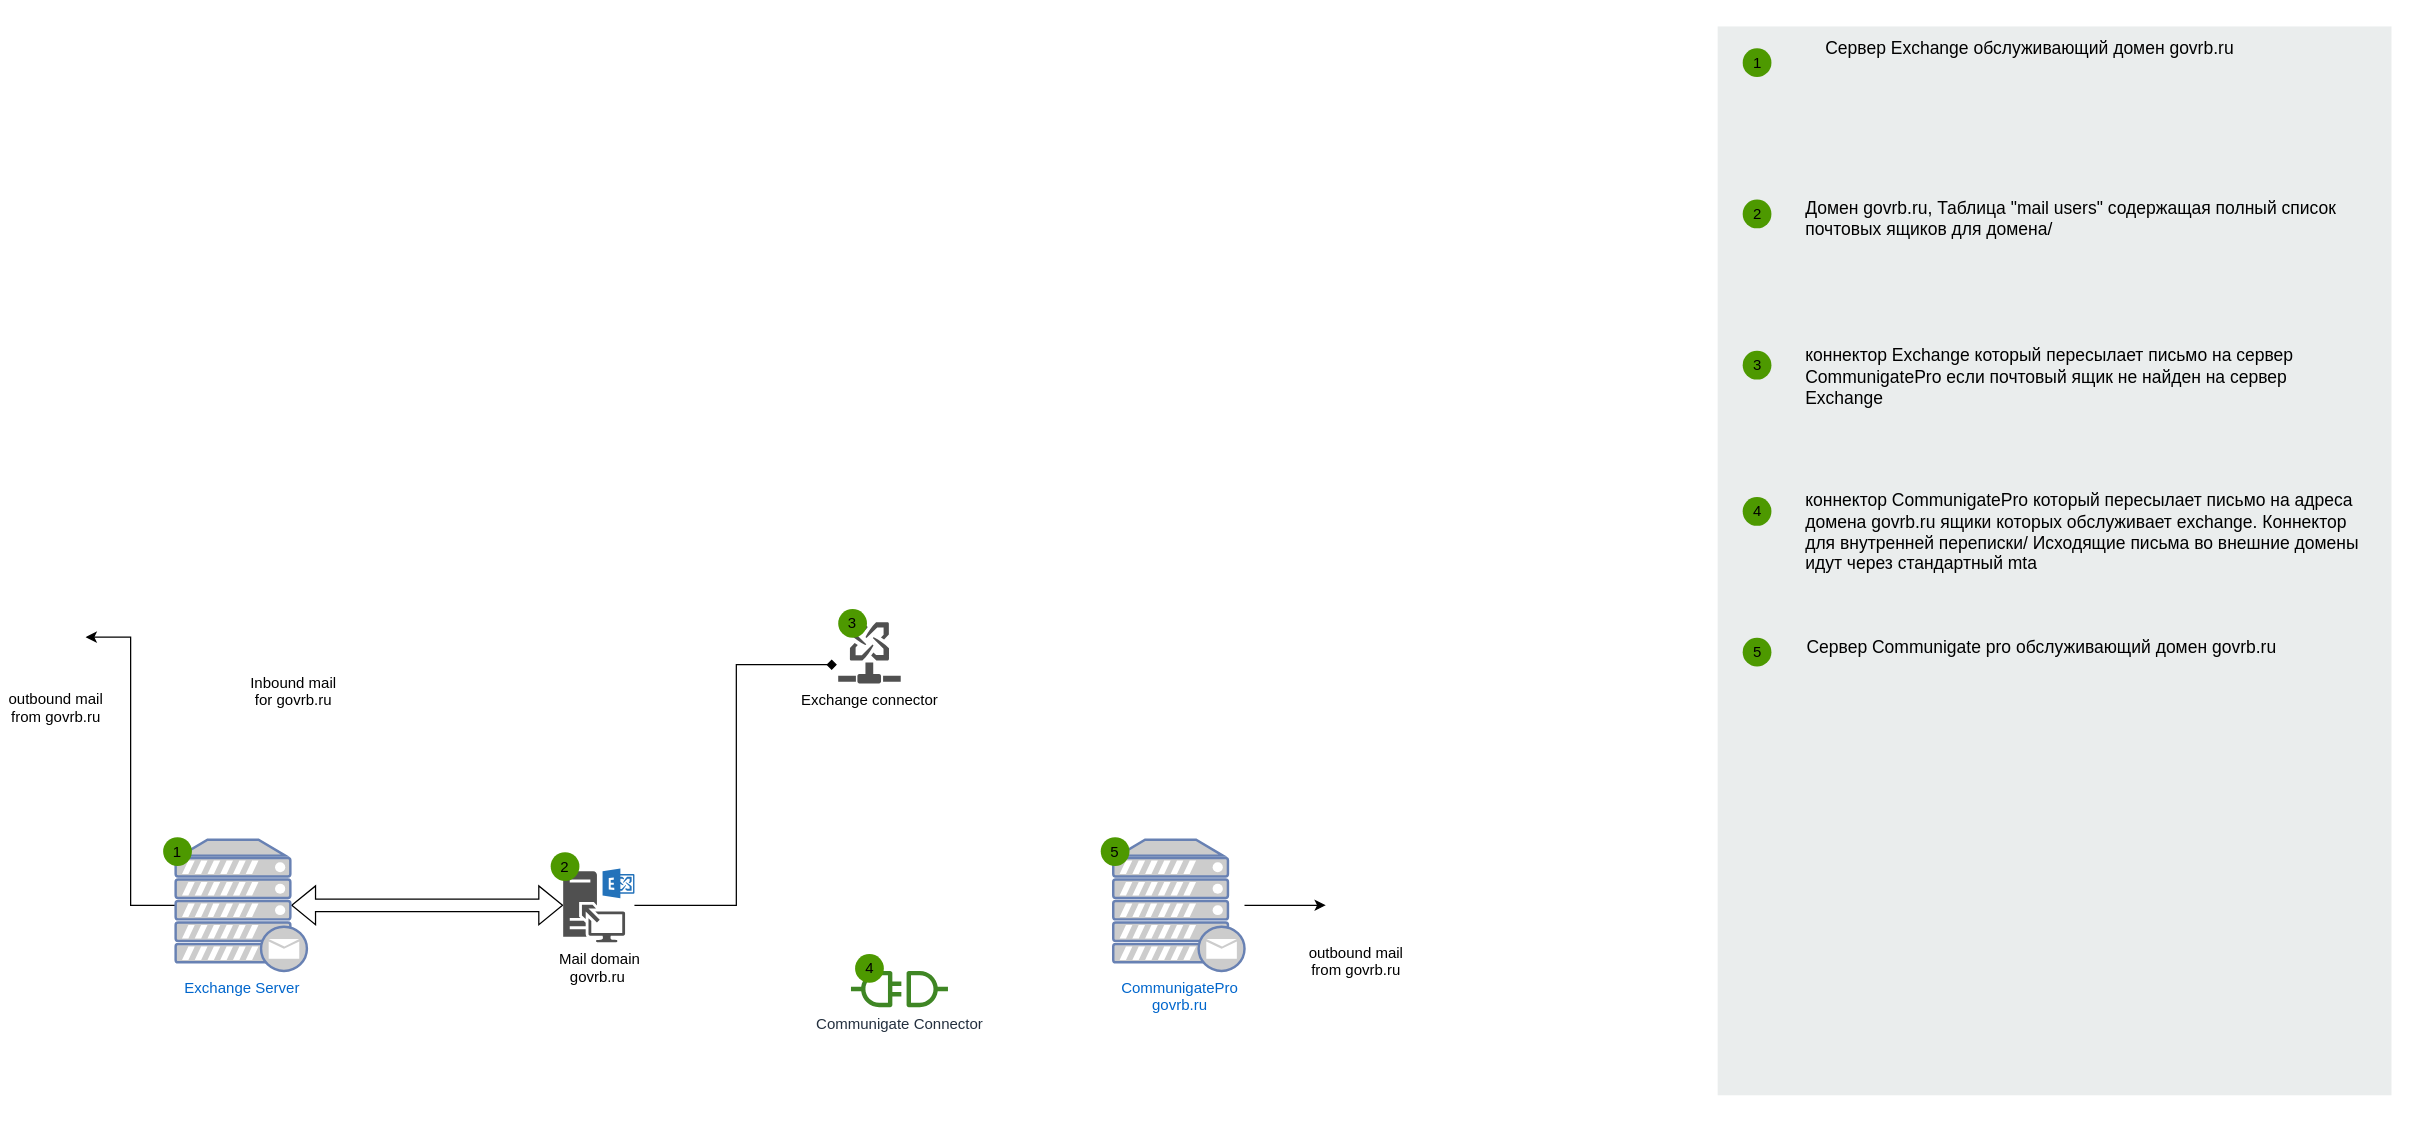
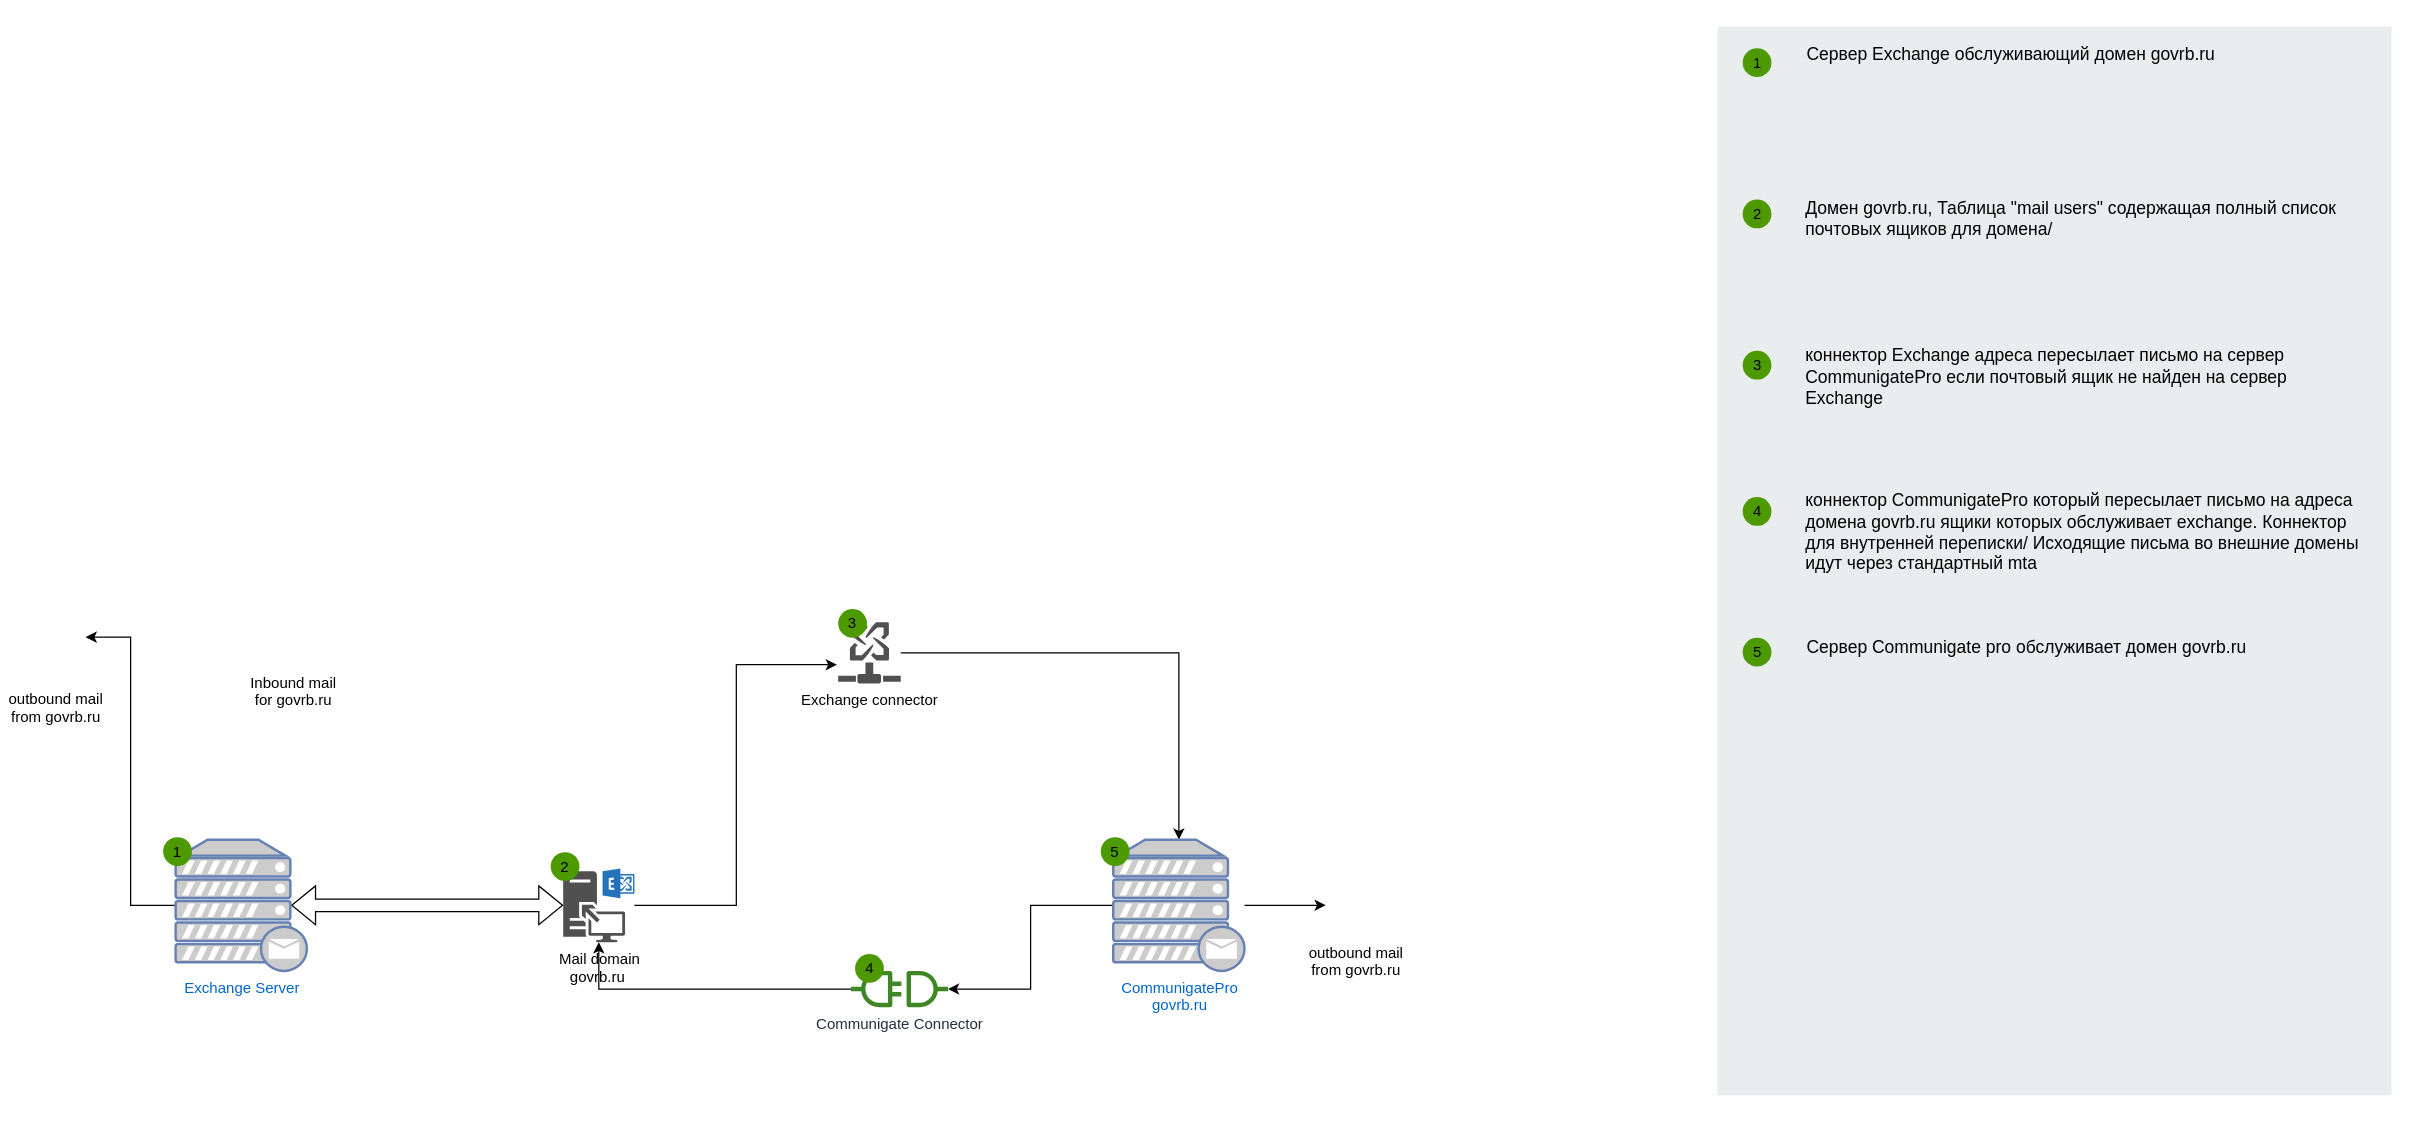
node "Сервер Exchange обслуживающий домен govrb.ru": moved (2104, 108) -> (2085, 114)
node "коннектор Exchange который пересылает письмо на сервер CommunigatePro если почтовый ящик не найден на сервер Exchange": label "коннектор Exchange который пересылает письмо на сервер CommunigatePro если почтовый ящик не найден на сервер Exchange" -> "коннектор Exchange адреса пересылает письмо на сервер CommunigatePro если почтовый ящик не найден на сервер Exchange"
node "Сервер Communigate pro обслуживающий домен govrb.ru": label "Сервер Communigate pro обслуживающий домен govrb.ru" -> "Сервер Communigate pro обслуживает домен govrb.ru"
edge "Exchange connector" -> "CommunigatePro govrb.ru": added
edge "Mail domain govrb.ru" -> "Exchange connector": arrowhead diamond -> classic
edge "CommunigatePro govrb.ru" -> "Communigate Connector": added
edge "Communigate Connector" -> "Mail domain govrb.ru": added
